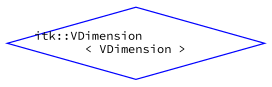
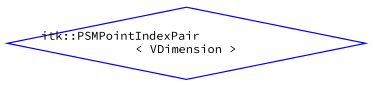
node "itk::VDimension < VDimension >": label "itk::VDimension < VDimension >" -> "itk::PSMPointIndexPair < VDimension >"
